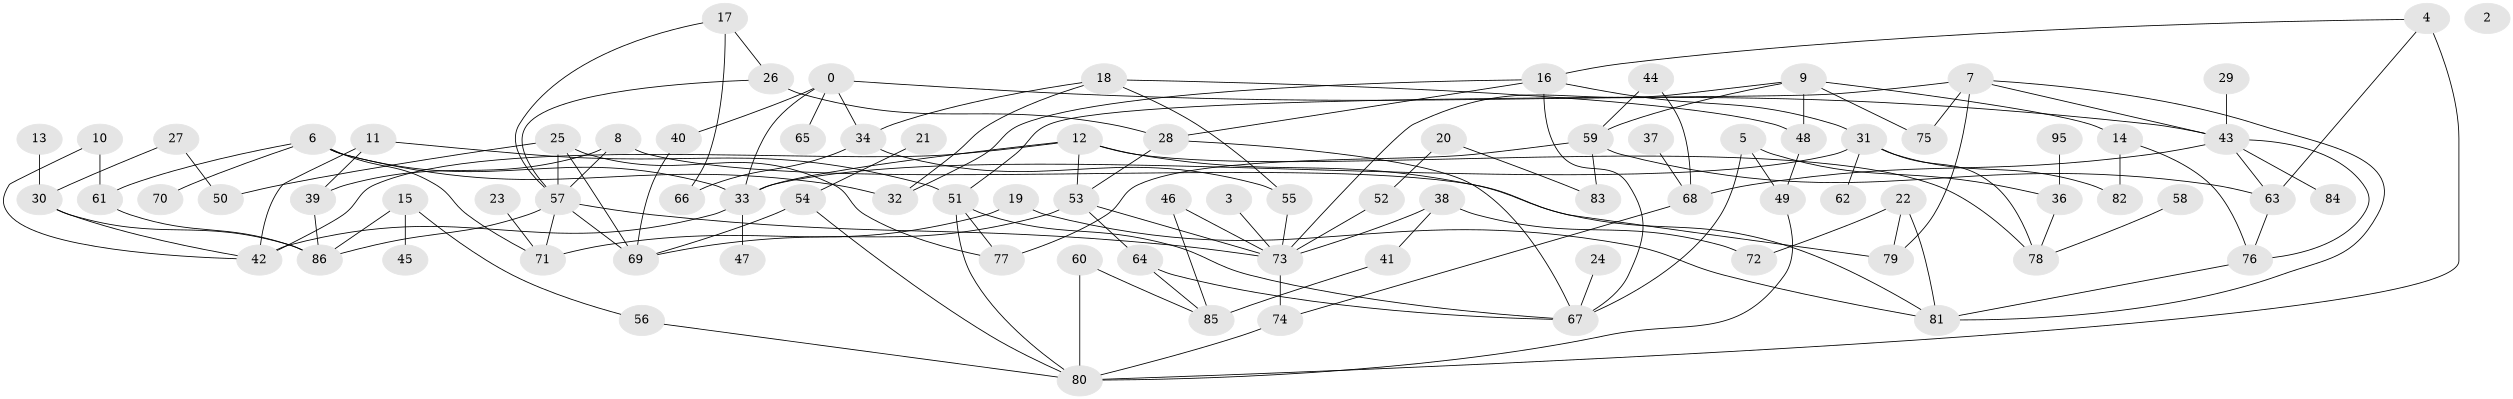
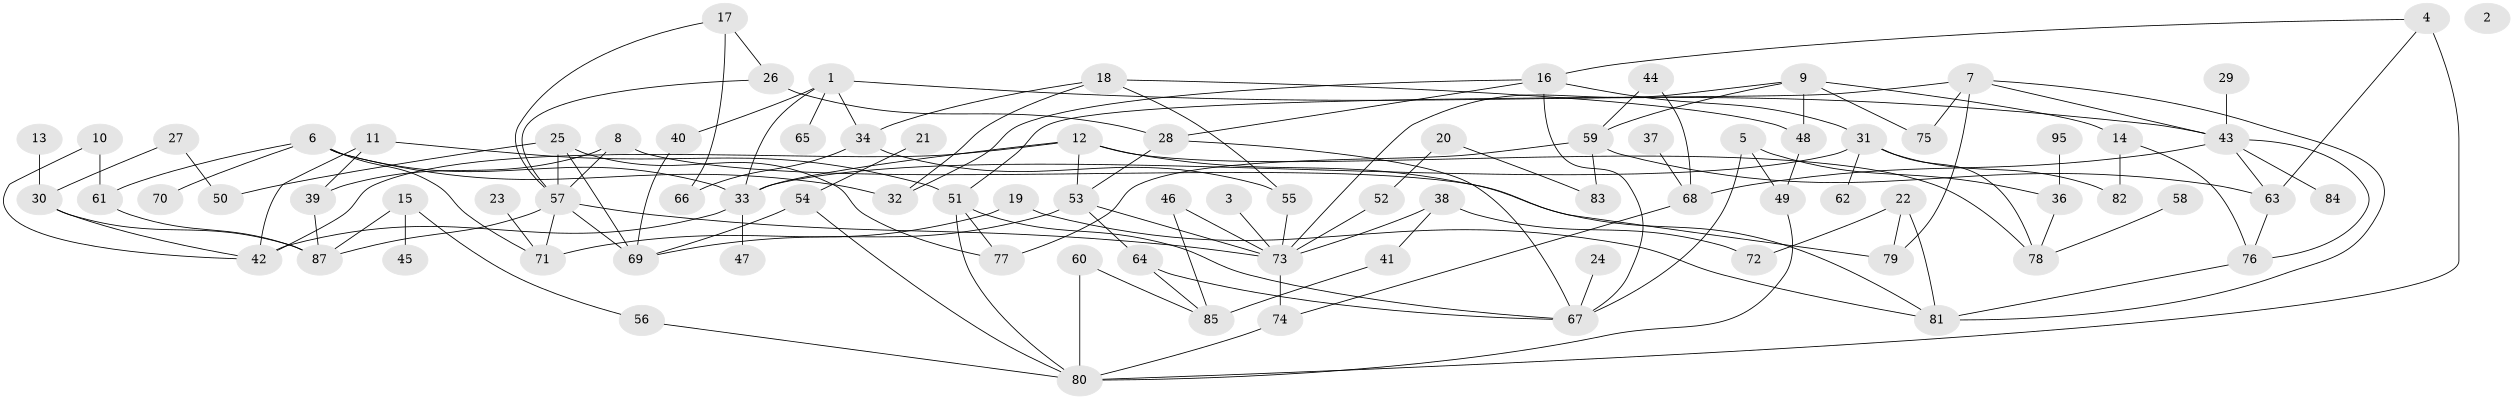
node "0": label "0" -> "1"
node "86": label "86" -> "87"
